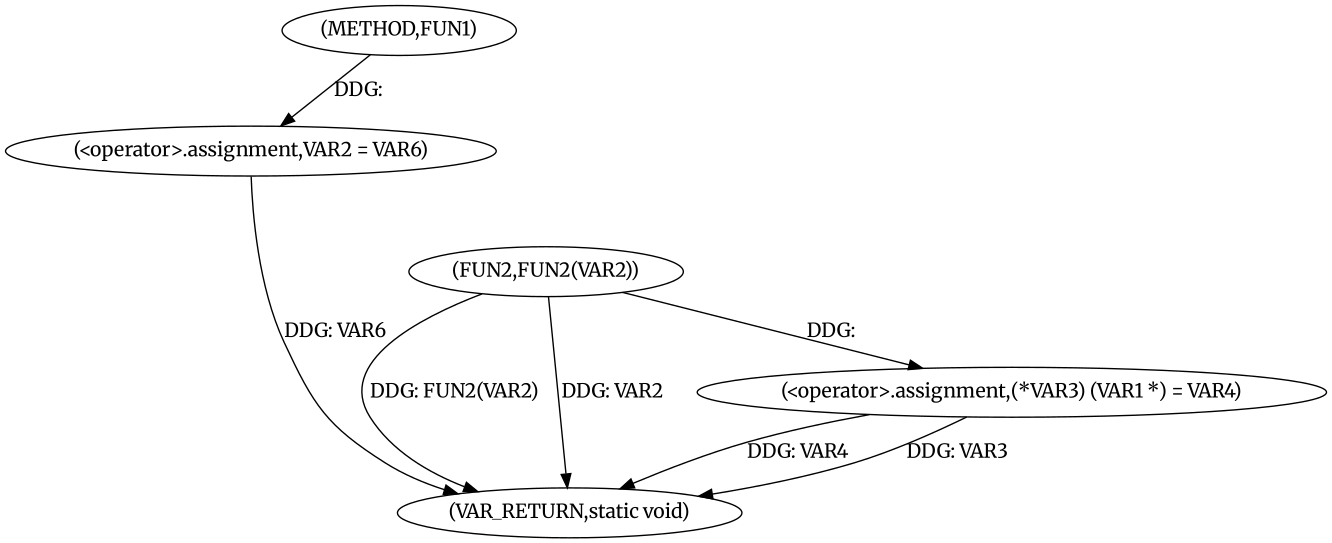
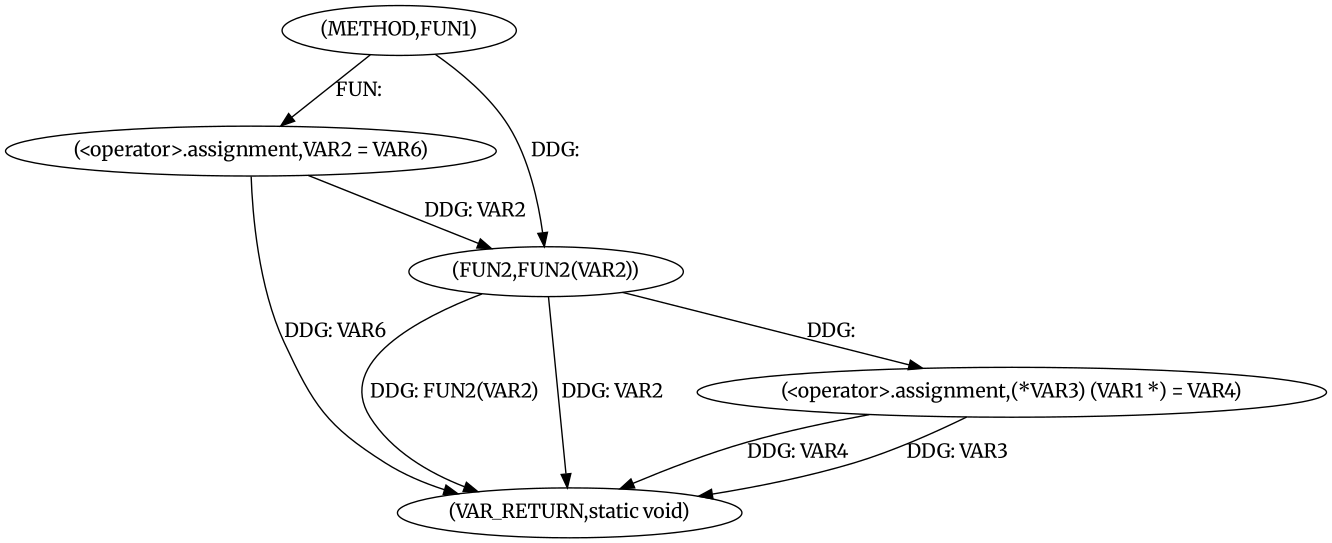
edge "(METHOD,FUN1)" -> "(<operator>.assignment,VAR2 = VAR6)": label "DDG: " -> "FUN: "
edge "(METHOD,FUN1)" -> "(FUN2,FUN2(VAR2))": added, label "DDG:"
edge "(<operator>.assignment,VAR2 = VAR6)" -> "(FUN2,FUN2(VAR2))": added, label "DDG: VAR2"
